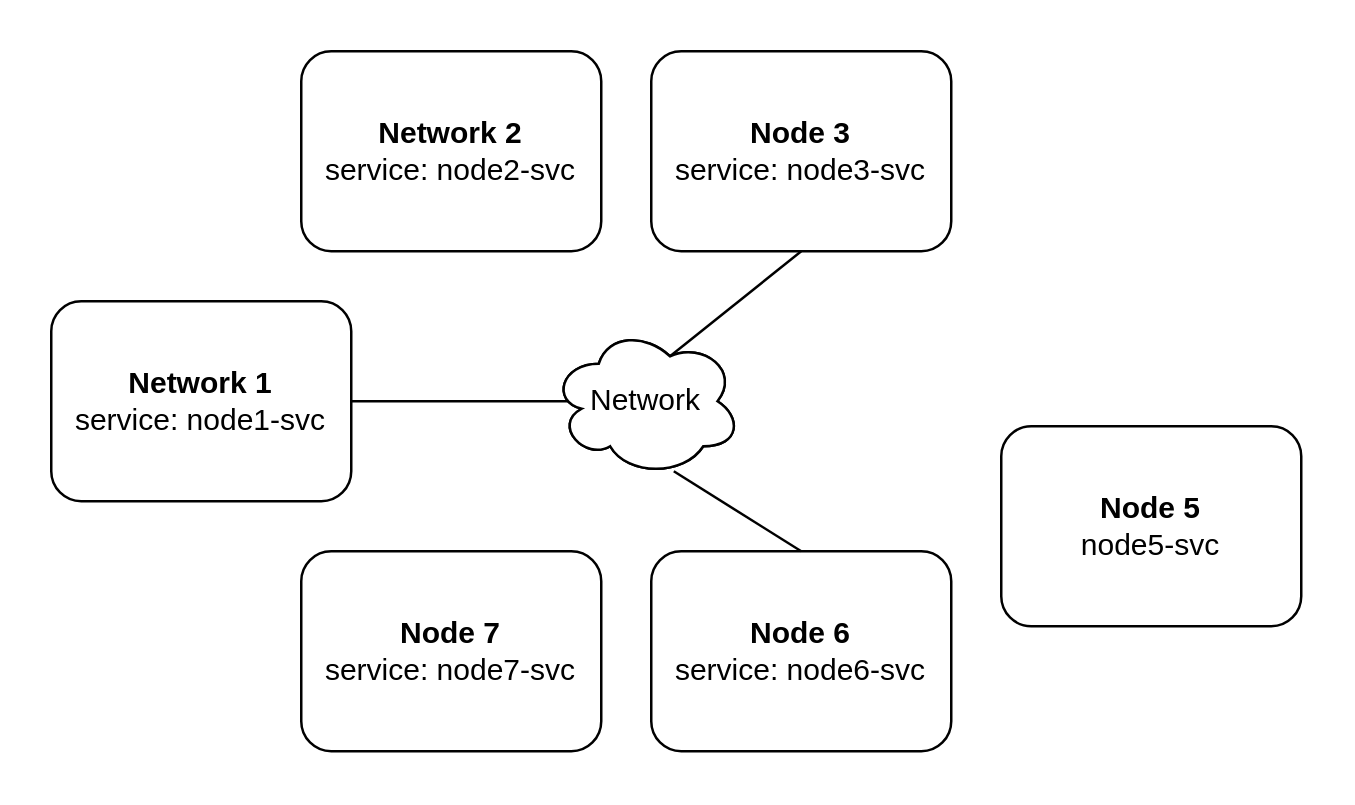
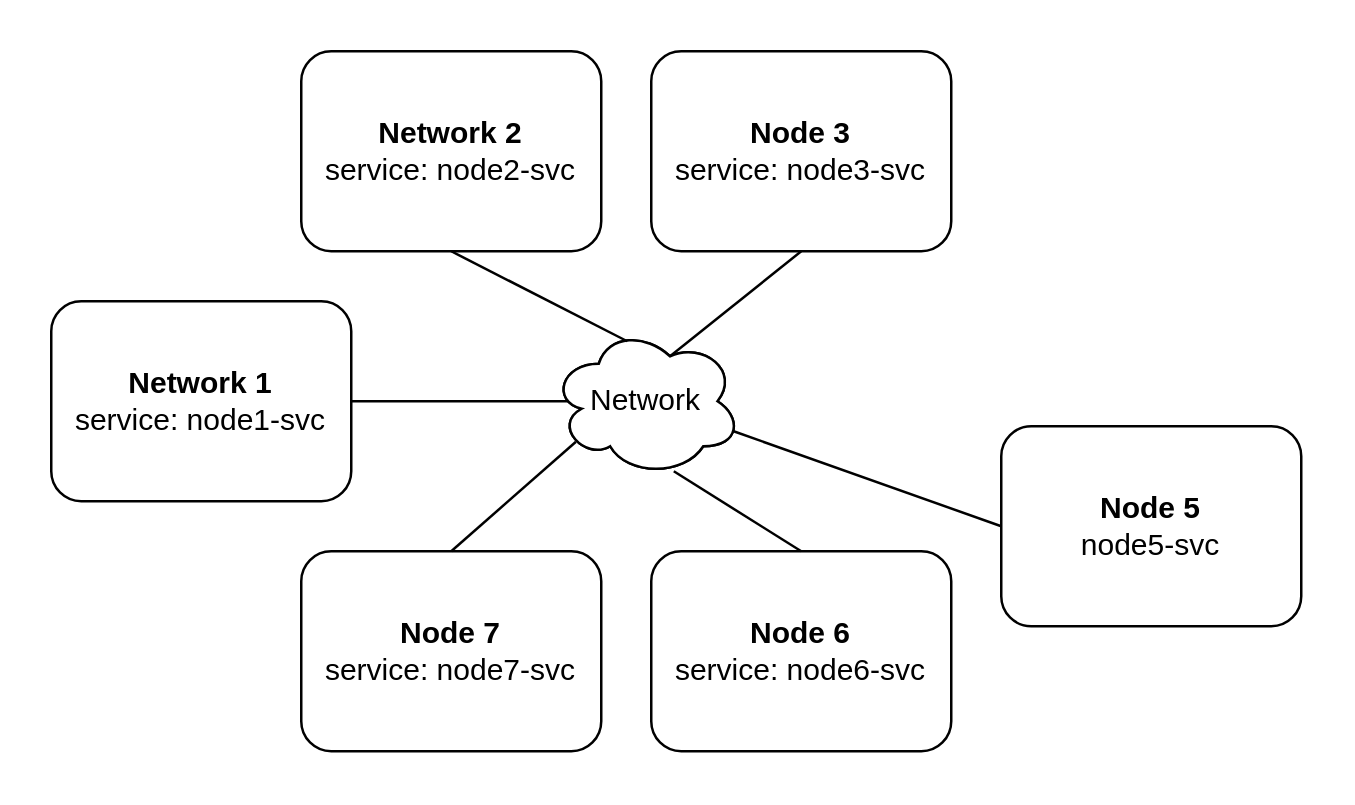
edge "Network 2 service: node2-svc" -- "Network": added
edge "Network" -- "Node 5 node5-svc": added
edge "Network" -- "Node 7 service: node7-svc": added
